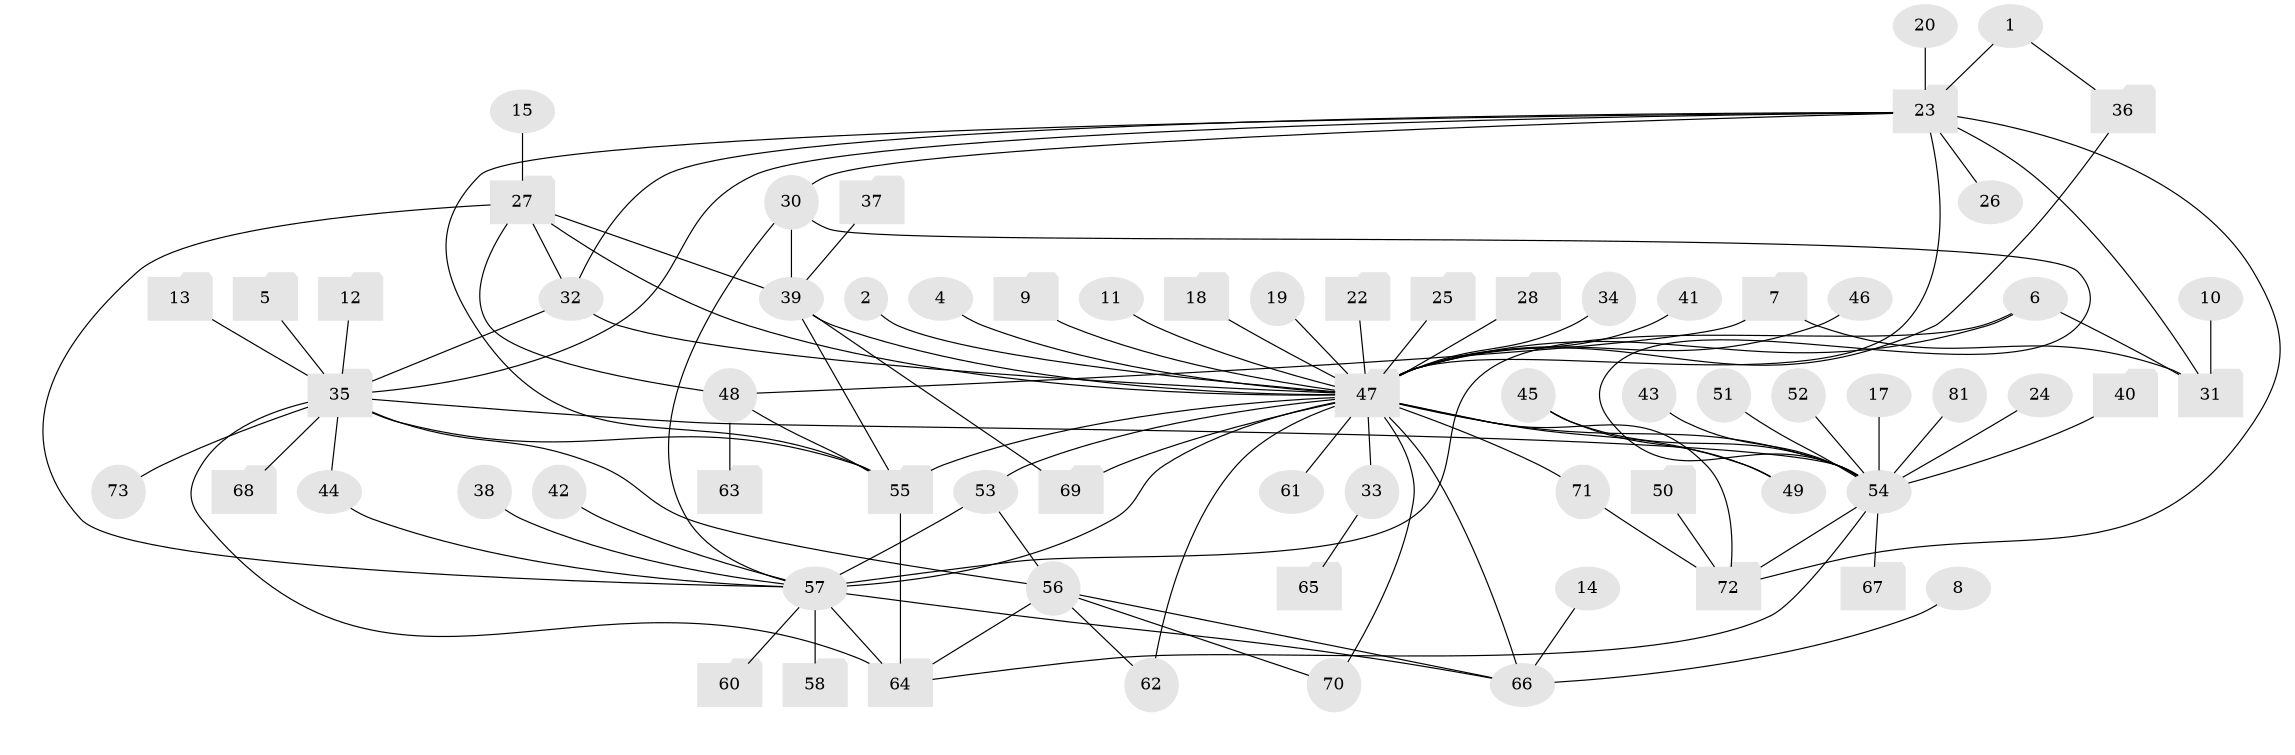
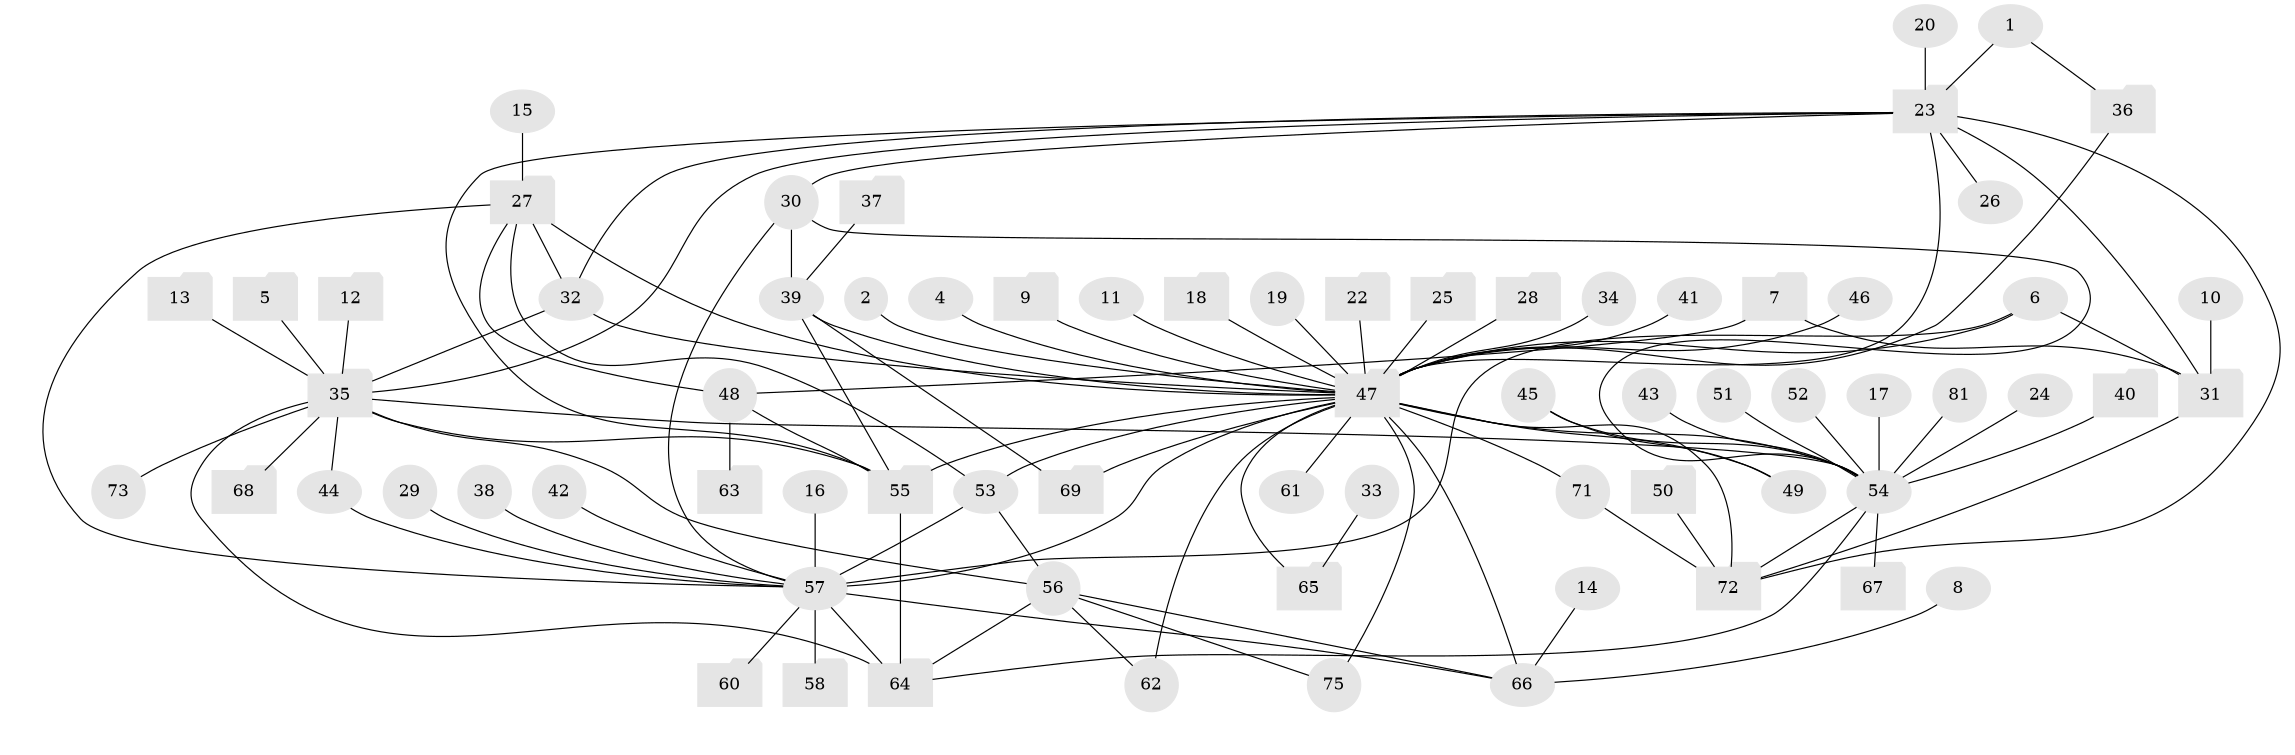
edge "27" -- "39": now "27" -- "53"
edge "47" -- "33": now "47" -- "65"
node "29": added
node "16": added
edge "31" -- "72": added
node "70": label "70" -> "75"
